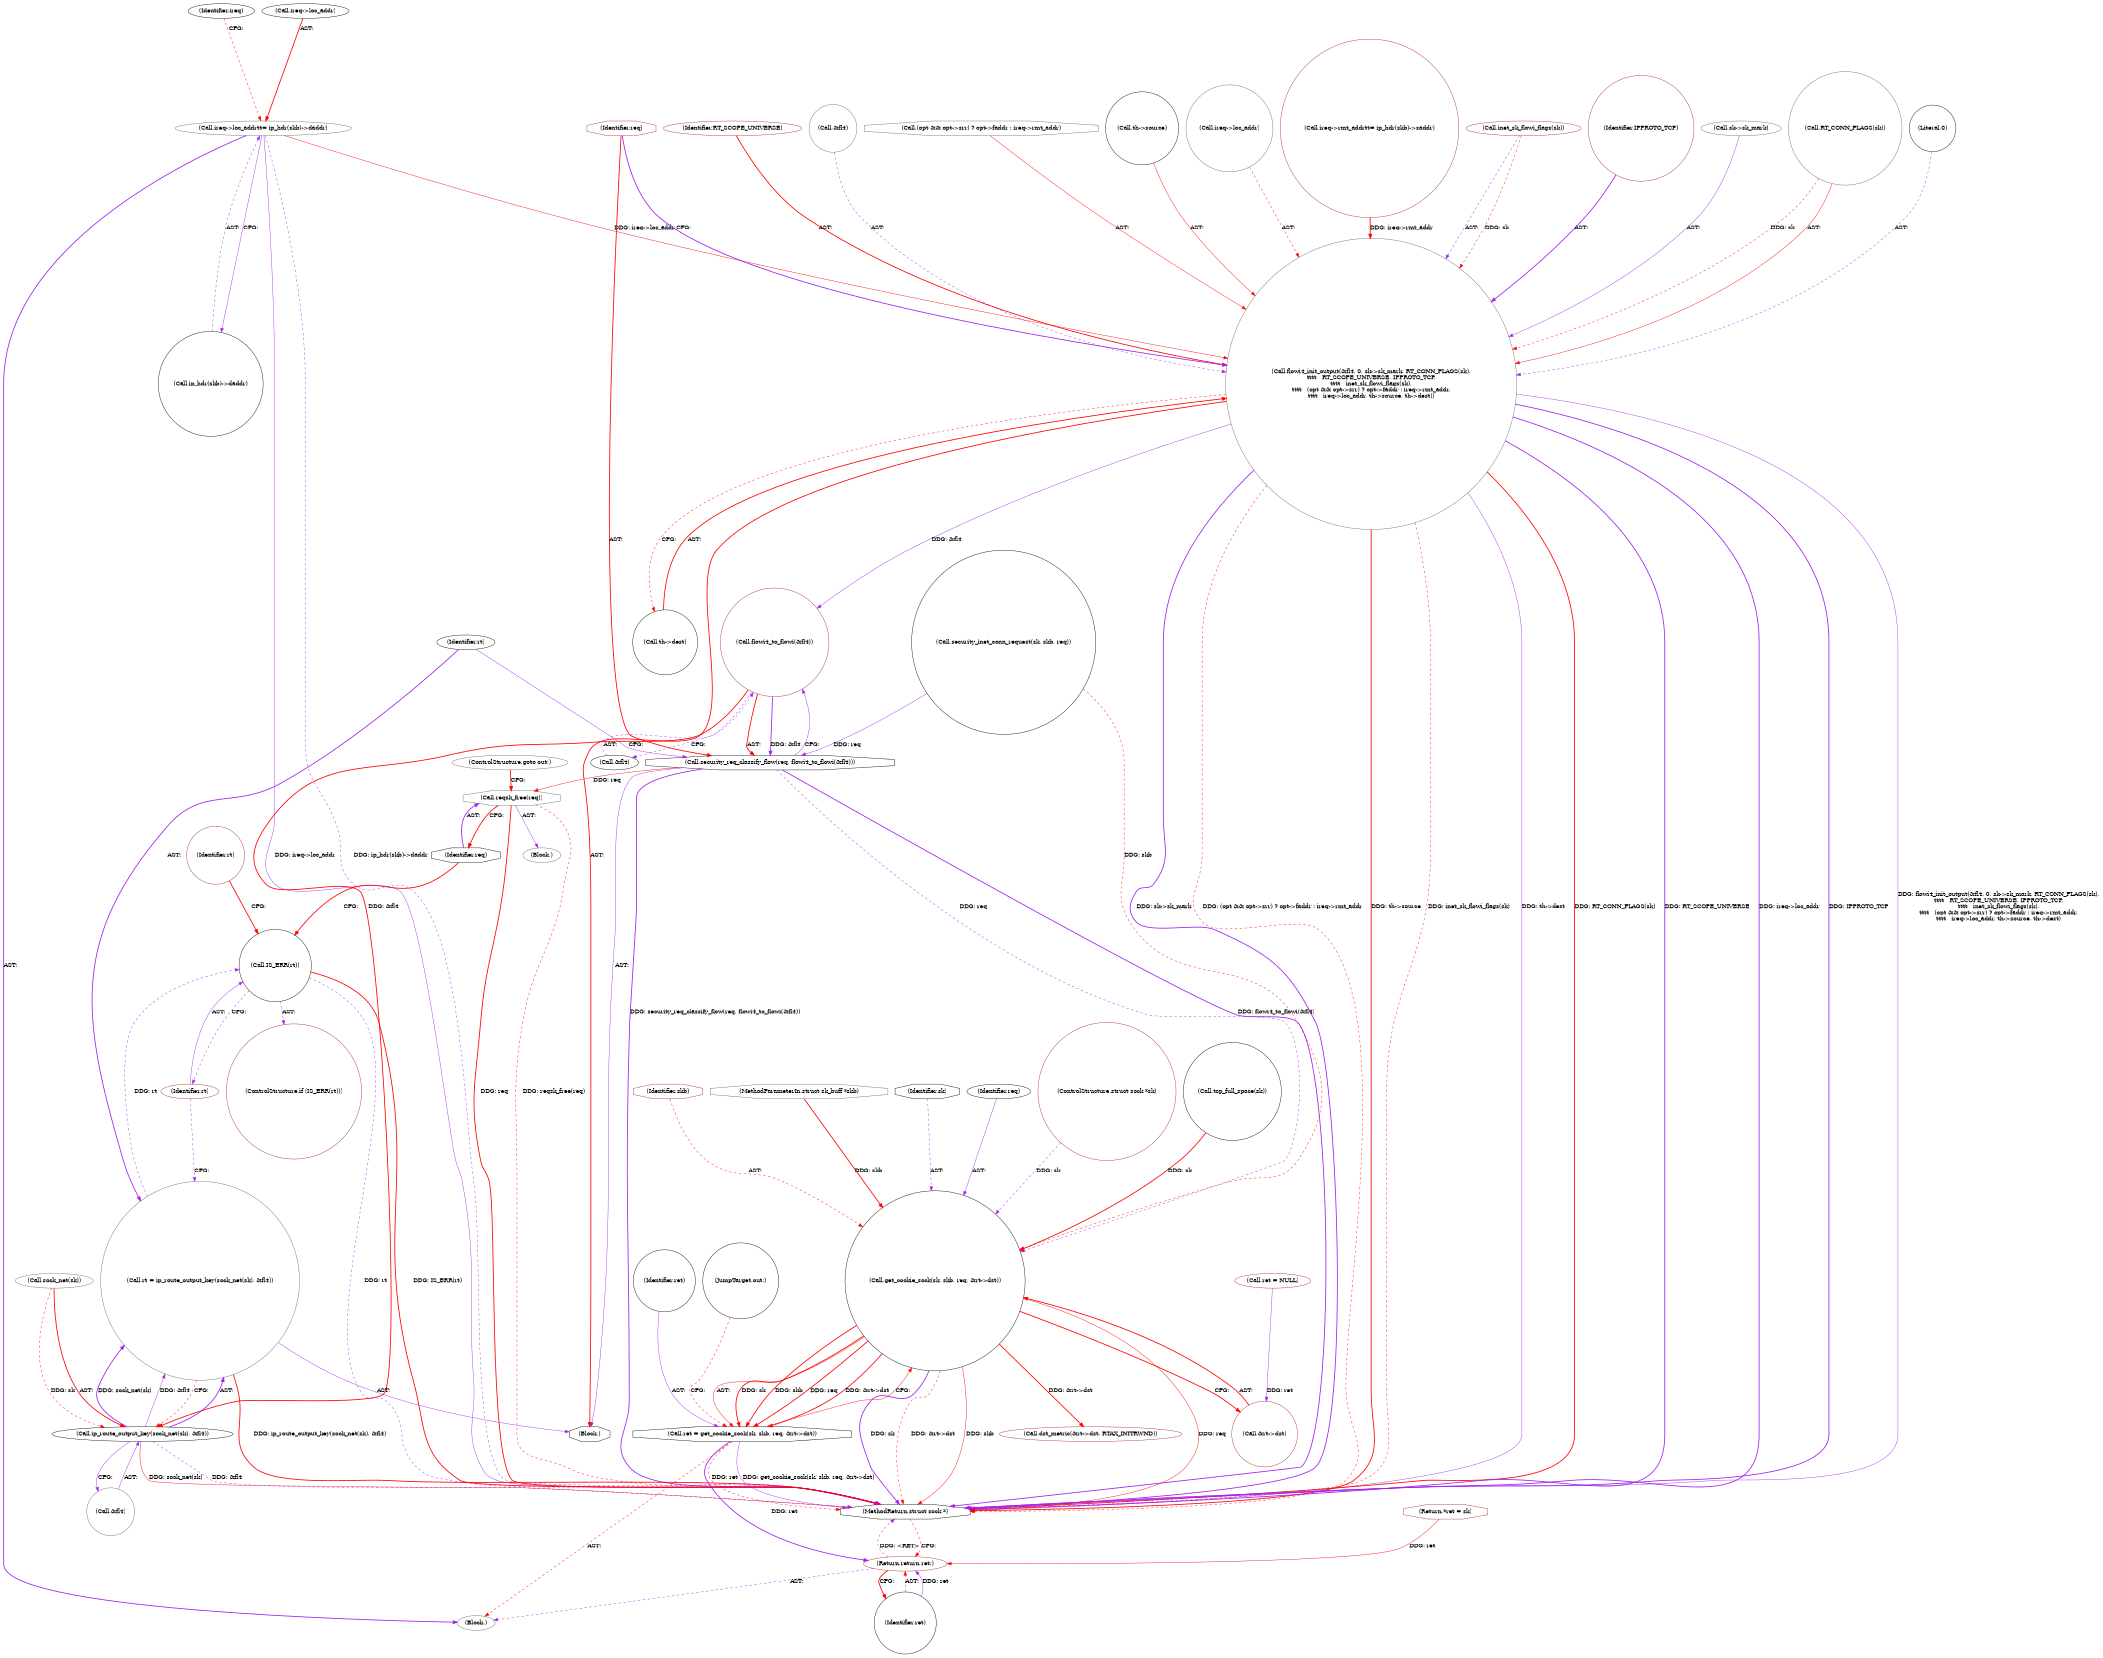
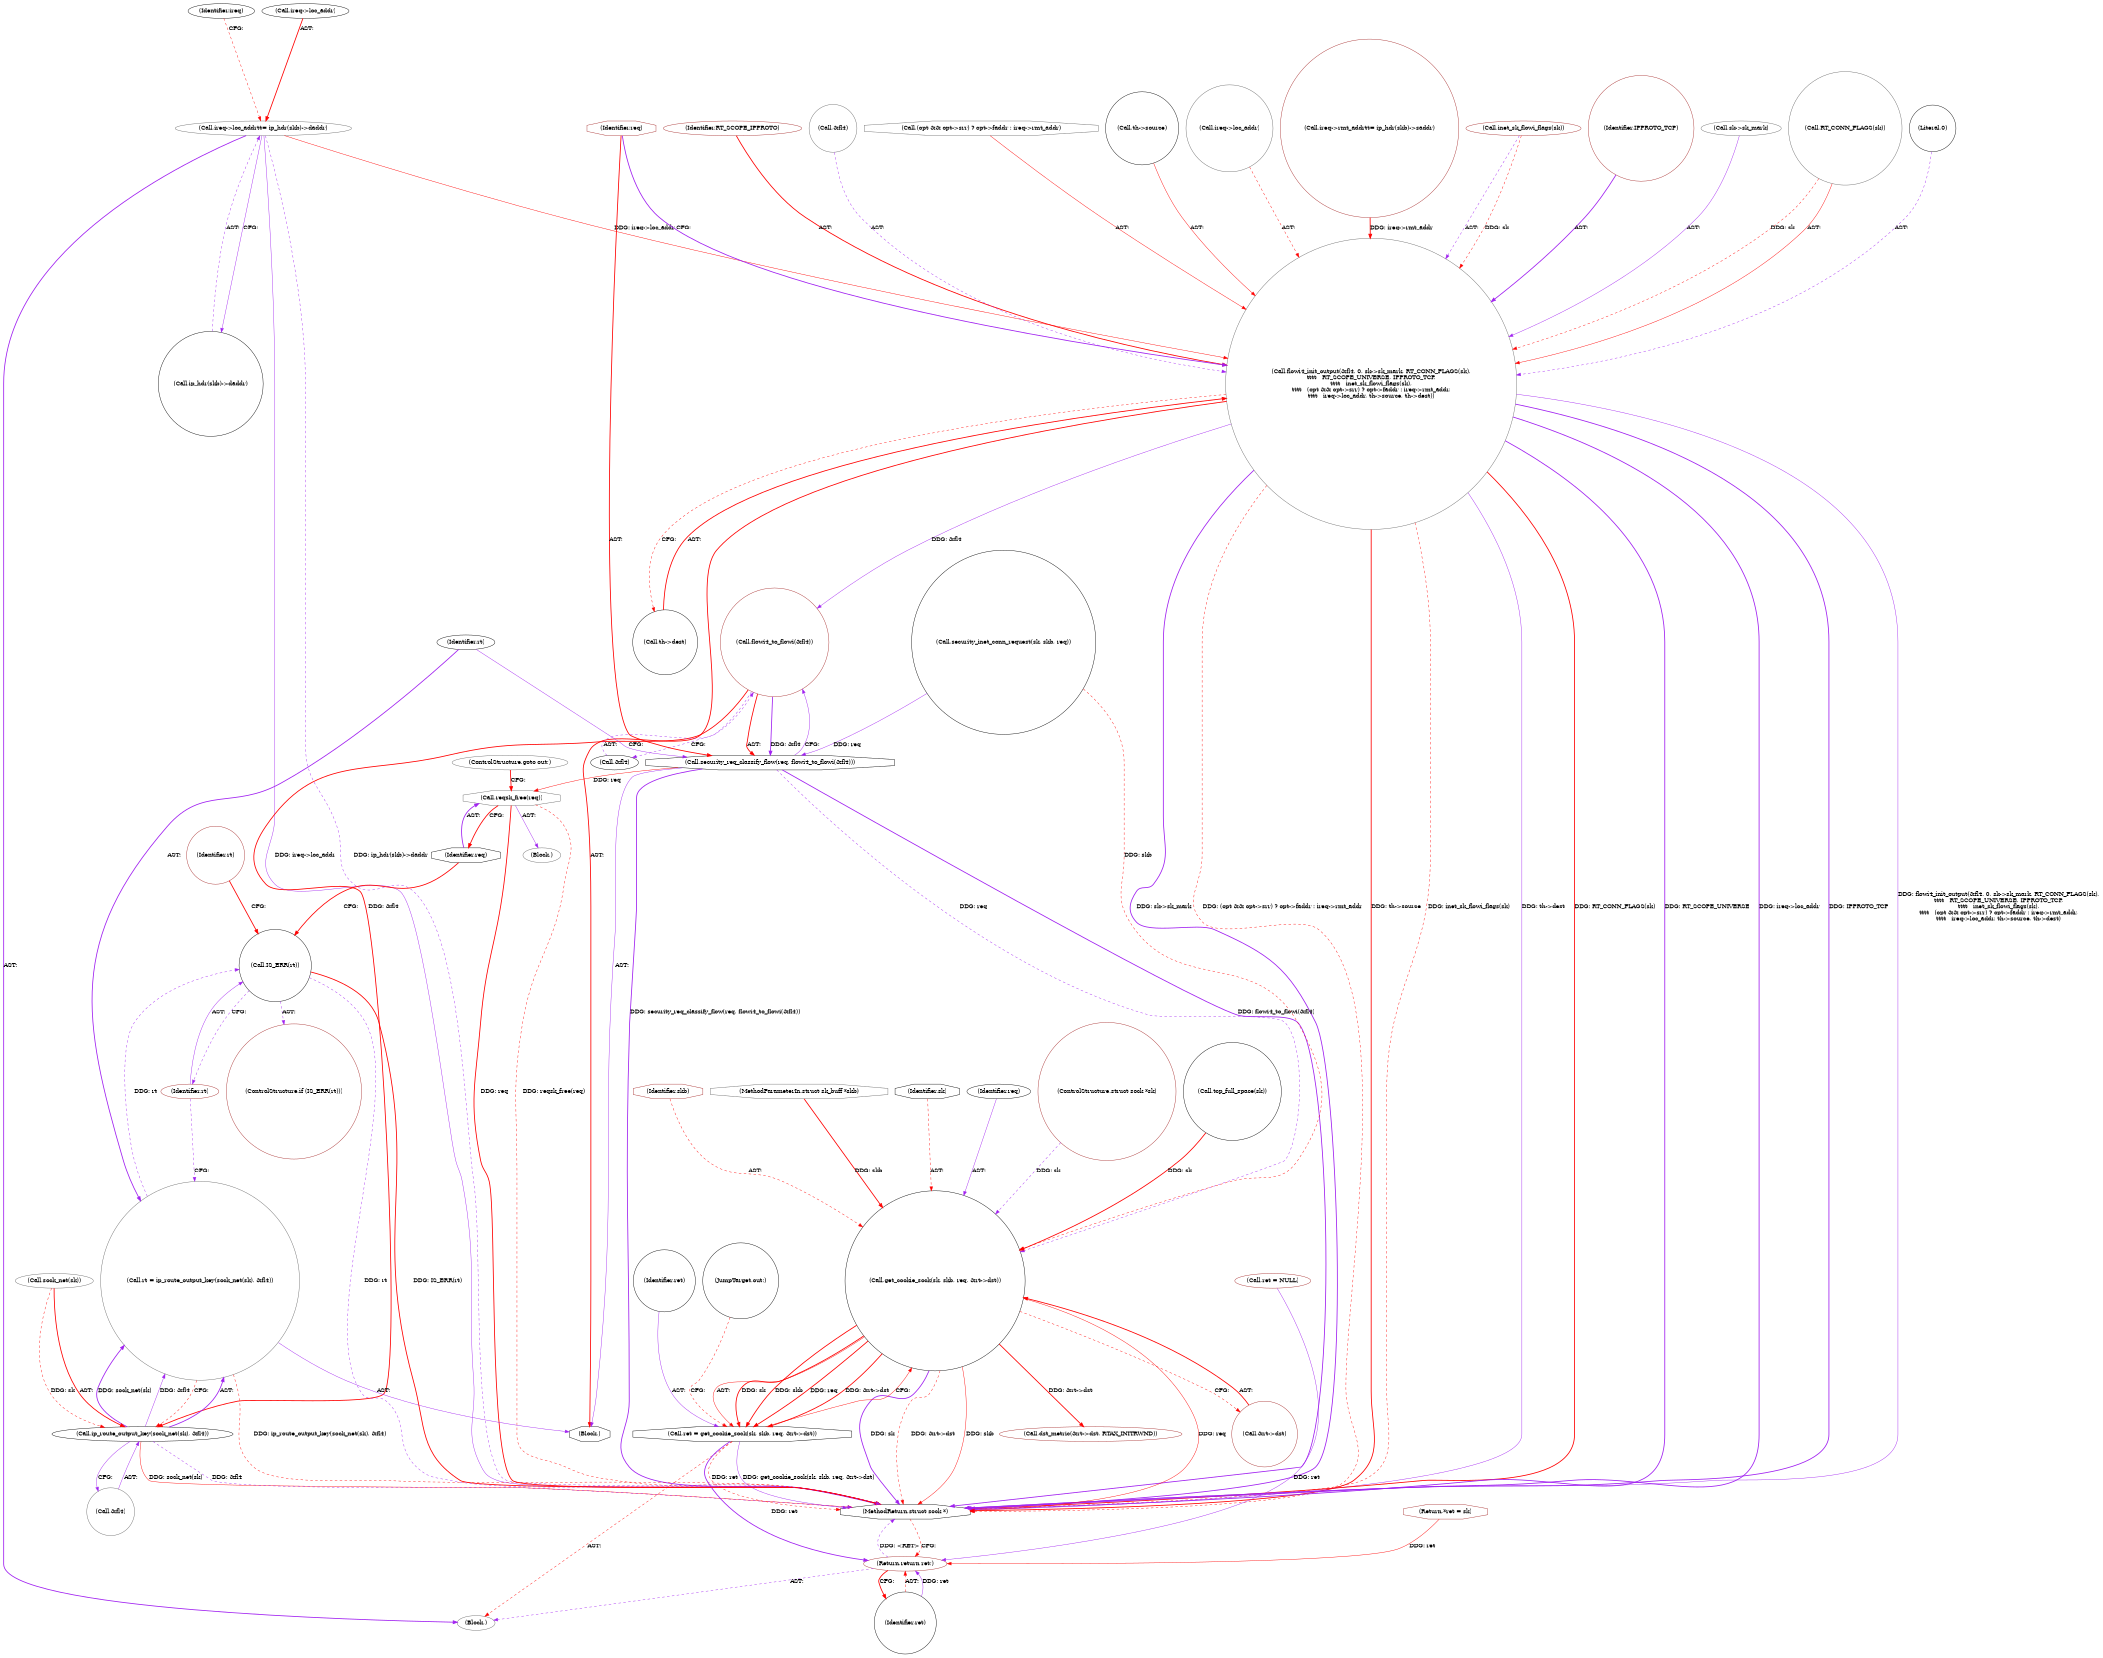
node "(Identifier,RT_SCOPE_UNIVERSE)": label "(Identifier,RT_SCOPE_UNIVERSE)" -> "(Identifier,RT_SCOPE_IPPROTO)"
edge "(Identifier,sk)" -> "(Call,get_cookie_sock(sk, skb, req, &rt->dst))": color purple -> red
edge "(Call,ret = NULL)" -> "(Call,&rt->dst)": now "(Call,ret = NULL)" -> "(Return,return ret;)"
edge "(Call,get_cookie_sock(sk, skb, req, &rt->dst))" -> "(Call,&rt->dst)": style bold -> dashed
edge "(Call,rt = ip_route_output_key(sock_net(sk), &fl4))" -> "(MethodReturn,struct sock *)": style bold -> dashed
